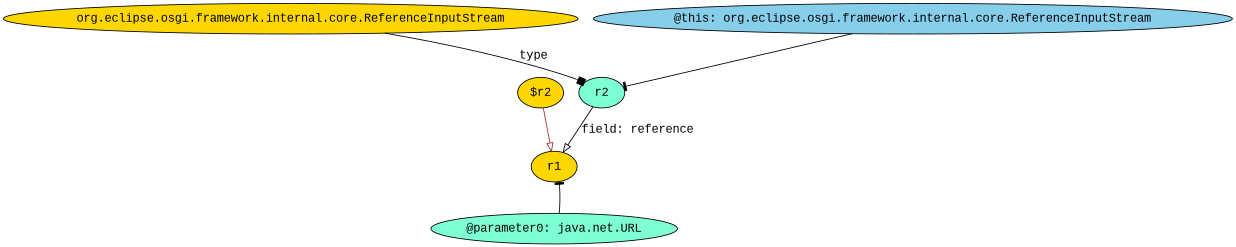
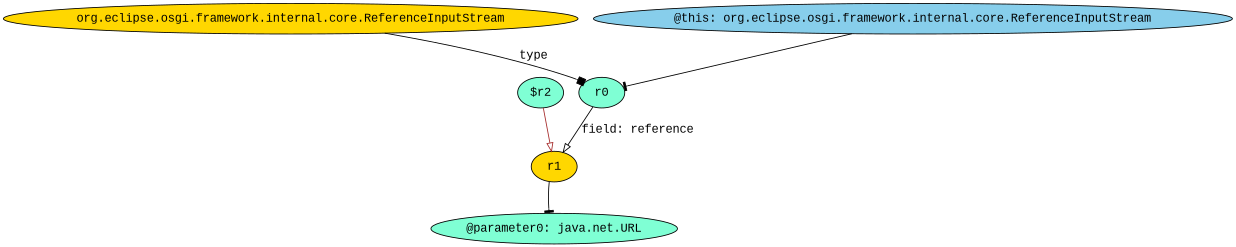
node "$r2": fillcolor gold -> aquamarine
node "r2": label "r2" -> "r0"
edge "@parameter0: java.net.URL" -> "r1": reversed
